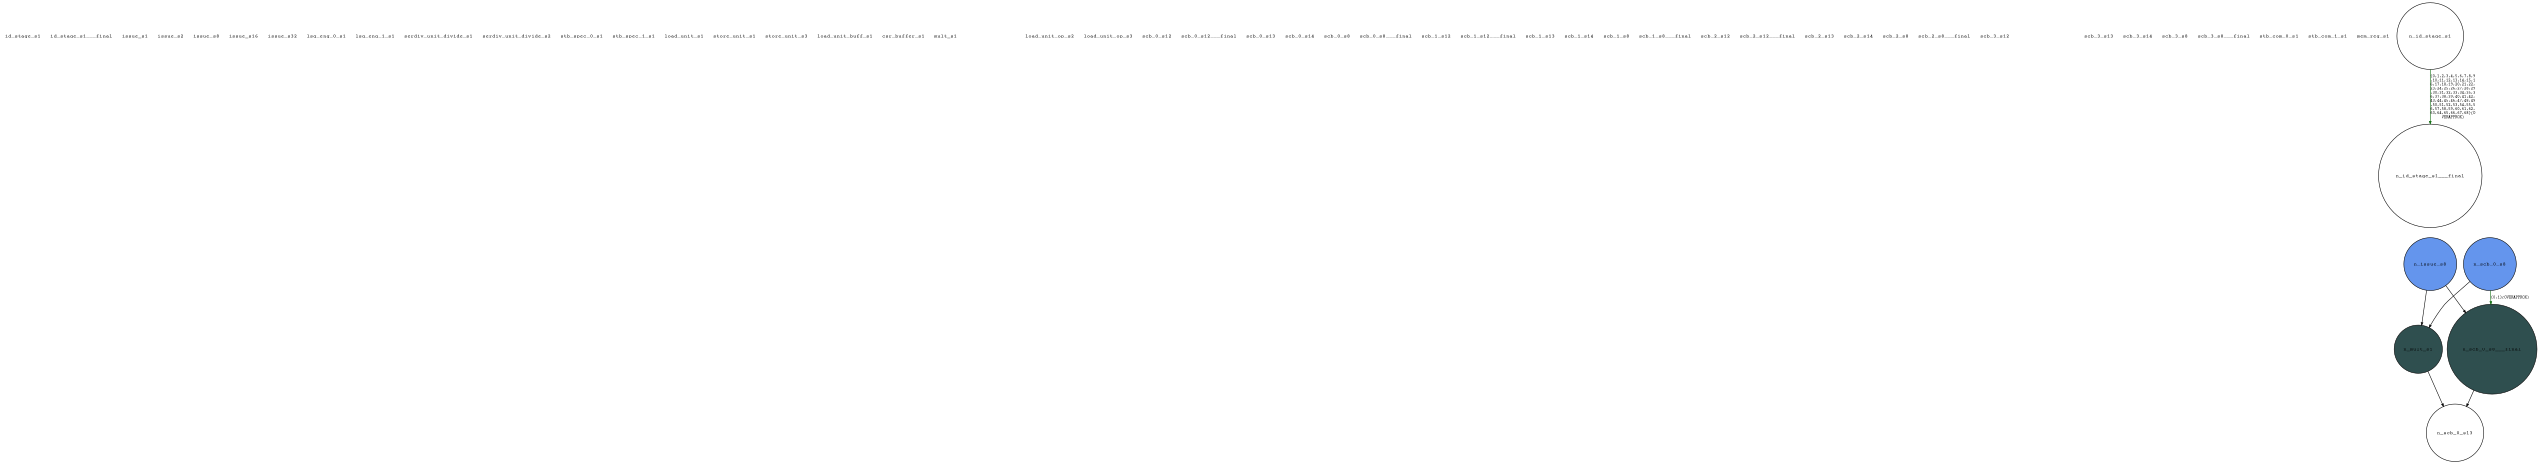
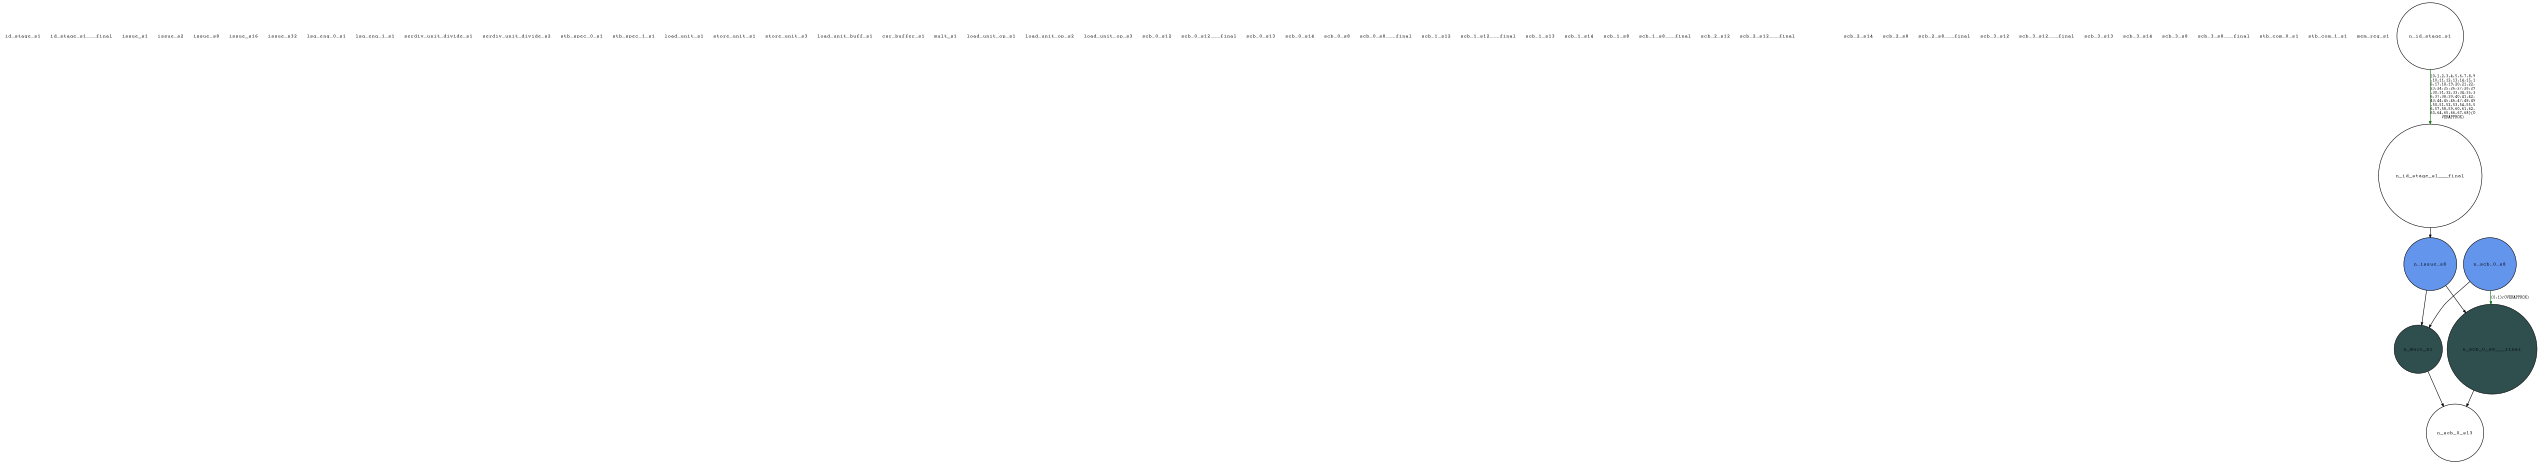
node "load_unit_op_s1": added
node "scb_2_s13": removed
node "scb_3_s12___final": added
edge "n_id_stage_s1___final" -> "n_issue_s8": added
